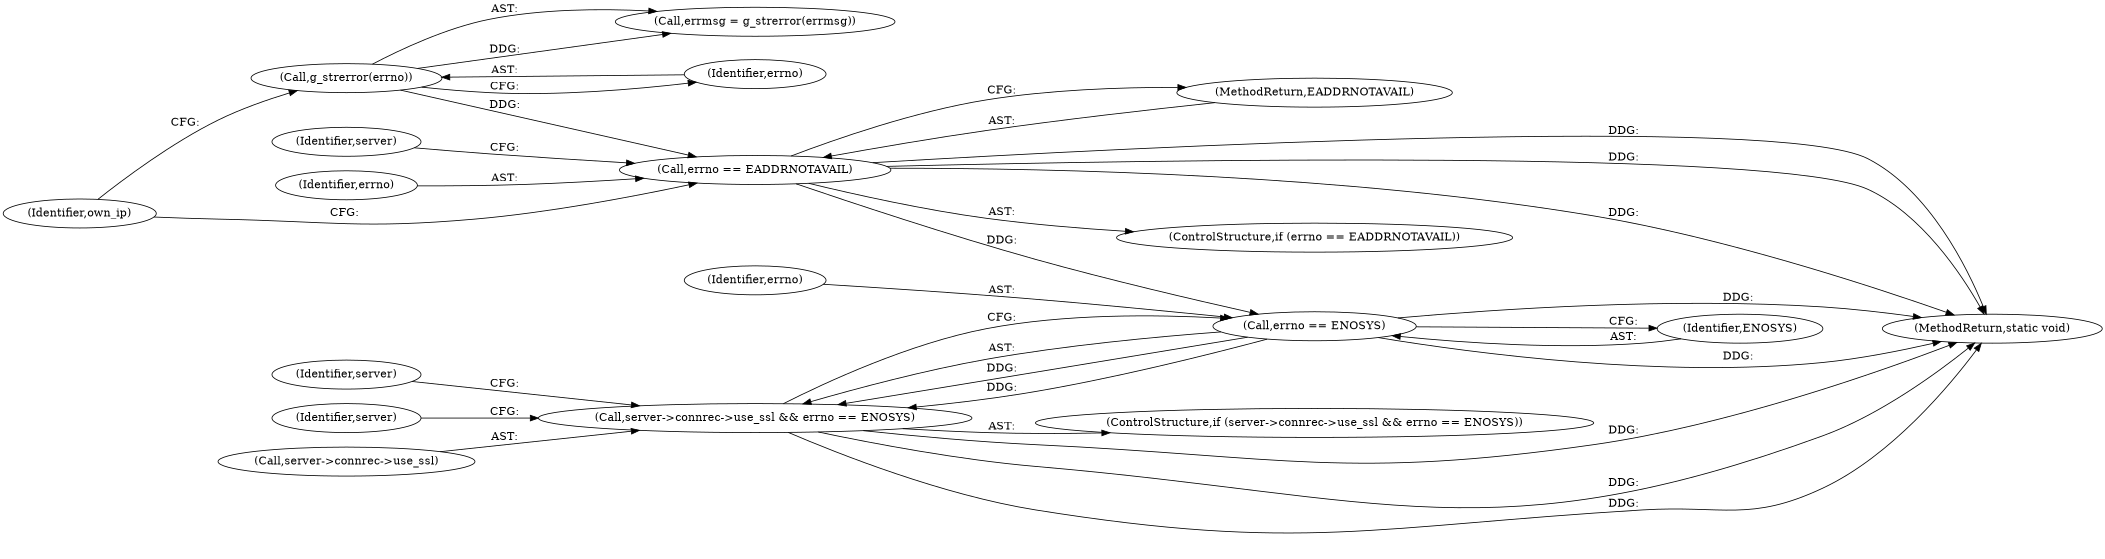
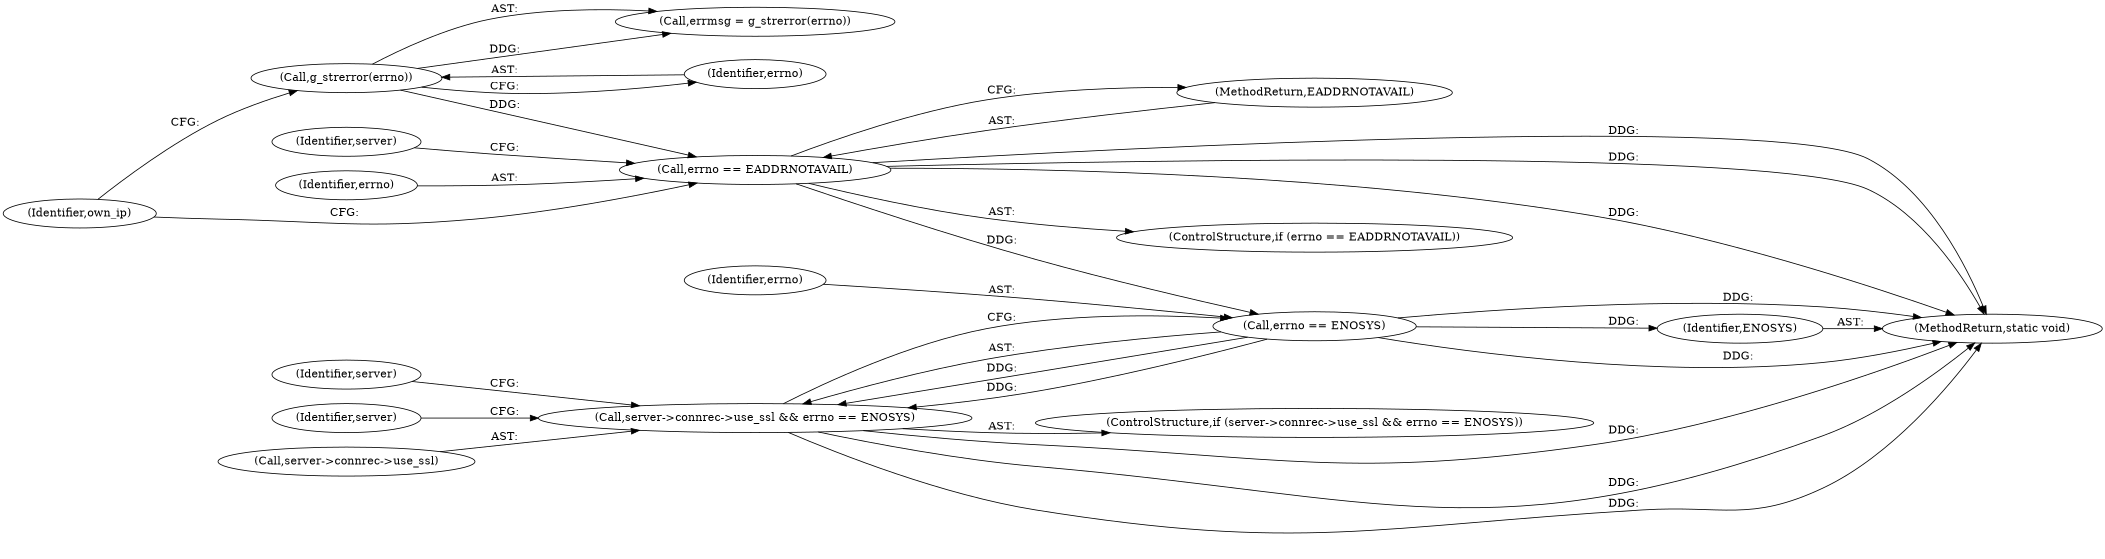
node "(Call,errmsg = g_strerror(errmsg))": label "(Call,errmsg = g_strerror(errmsg))" -> "(Call,errmsg = g_strerror(errno))"
edge "(Call,errno == ENOSYS)" -> "(Identifier,ENOSYS)": label "CFG: " -> "DDG: "
edge "(Identifier,ENOSYS)" -> "(Call,errno == ENOSYS)": now "(Identifier,ENOSYS)" -> "(MethodReturn,static void)"
